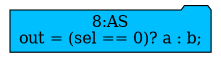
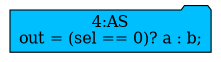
node "8:AS out = (sel == 0)? a : b;": label "8:AS out = (sel == 0)? a : b;" -> "4:AS out = (sel == 0)? a : b;"
